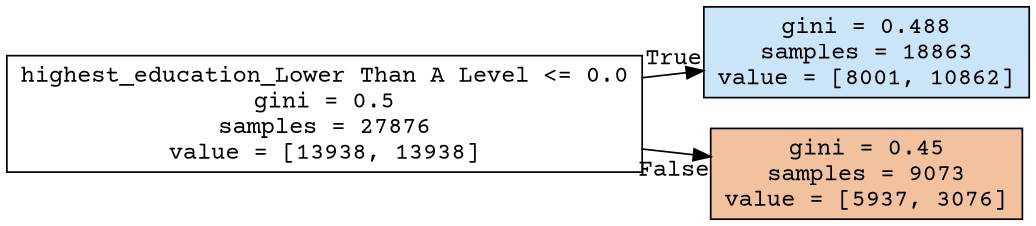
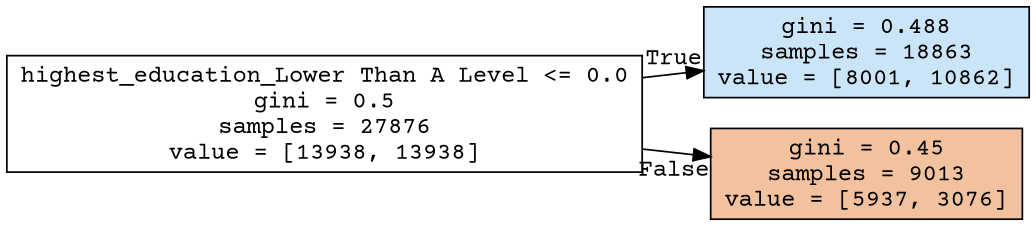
node "gini = 0.45 samples = 9073 value = [5937, 3076]": label "gini = 0.45 samples = 9073 value = [5937, 3076]" -> "gini = 0.45 samples = 9013 value = [5937, 3076]"
